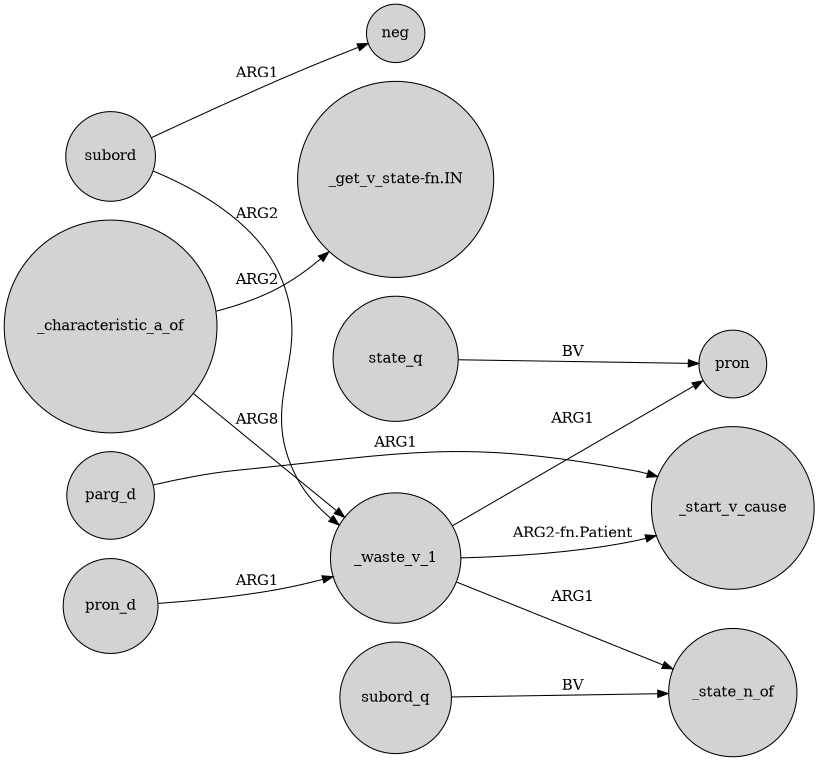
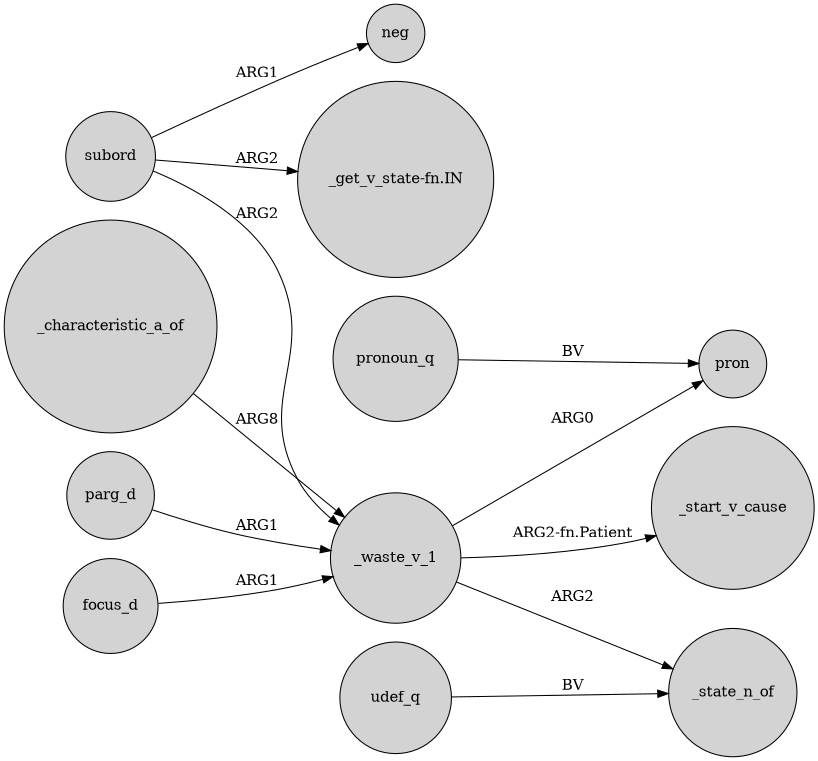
edge "_characteristic_a_of" -> "_get_v_state-fn.IN": now "subord" -> "_get_v_state-fn.IN"
node "state_q": label "state_q" -> "pronoun_q"
edge "_waste_v_1" -> "pron": label "ARG1" -> "ARG0"
edge "parg_d" -> "_start_v_cause": now "parg_d" -> "_waste_v_1"
edge "_waste_v_1" -> "_state_n_of": label "ARG1" -> "ARG2"
node "pron_d": label "pron_d" -> "focus_d"
node "subord_q": label "subord_q" -> "udef_q"
